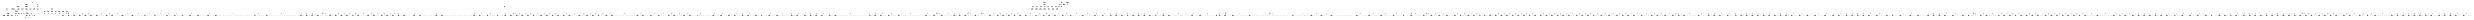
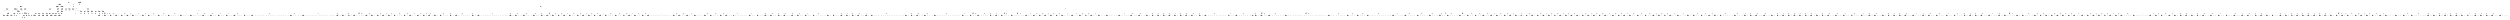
node "profileDesc": added
